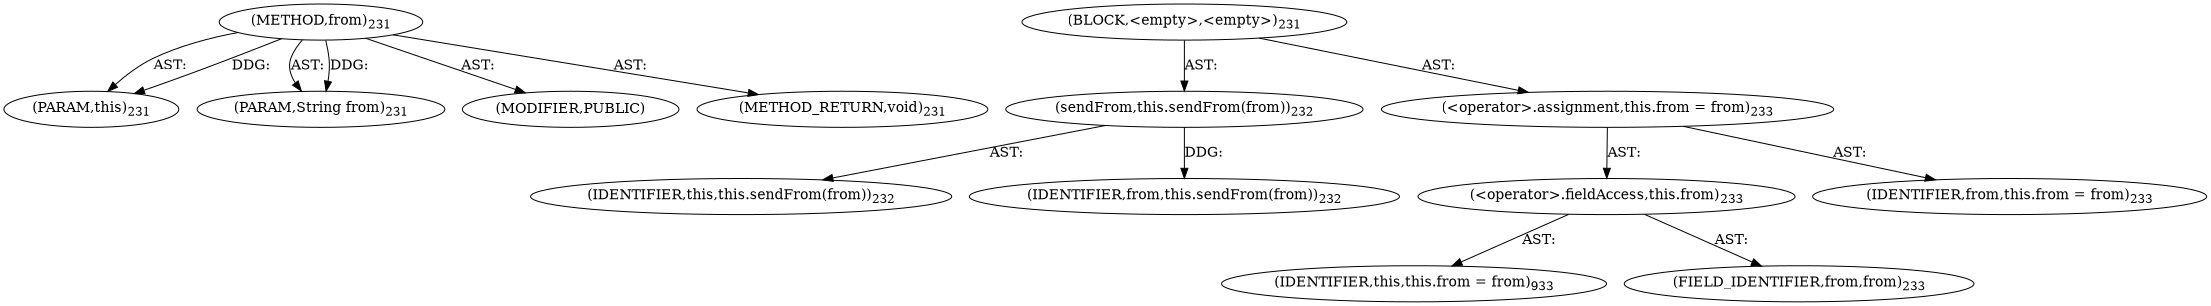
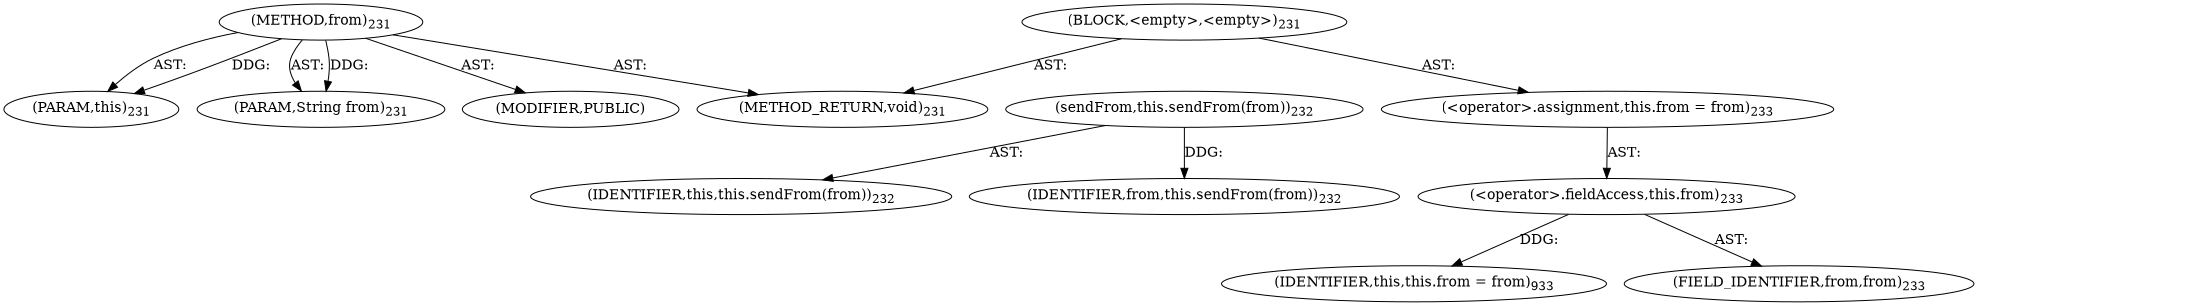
edge "(BLOCK,<empty>,<empty>)" -> "(sendFrom,this.sendFrom(from))": now "(BLOCK,<empty>,<empty>)" -> "(METHOD_RETURN,void)"
node "(IDENTIFIER,from,this.from = from)": removed
edge "(<operator>.fieldAccess,this.from)" -> "(IDENTIFIER,this,this.from = from)": label "AST: " -> "DDG: "
